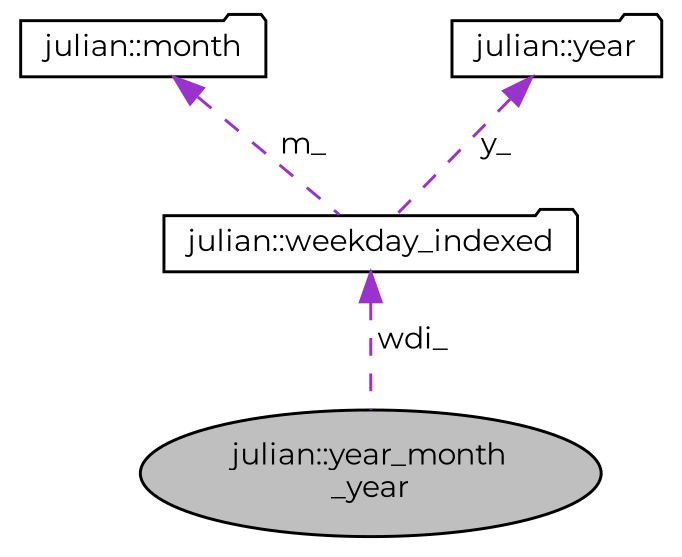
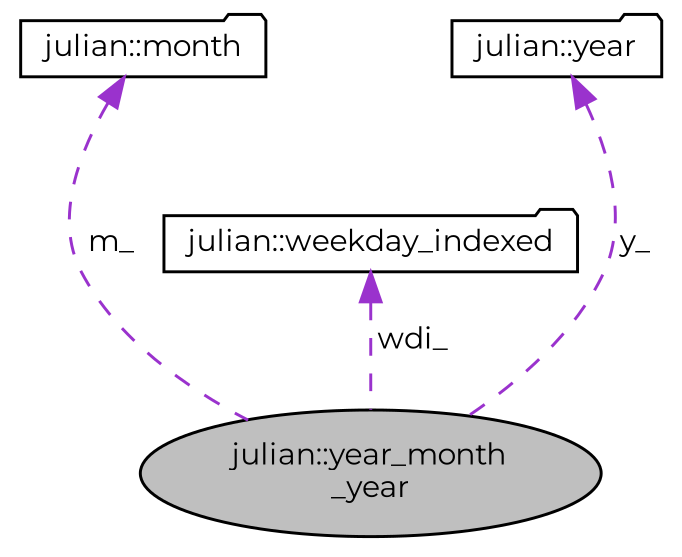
edge "julian::weekday_indexed" -> "julian::month": now "julian::year_month _year" -> "julian::month"
edge "julian::weekday_indexed" -> "julian::year": now "julian::year_month _year" -> "julian::year"
